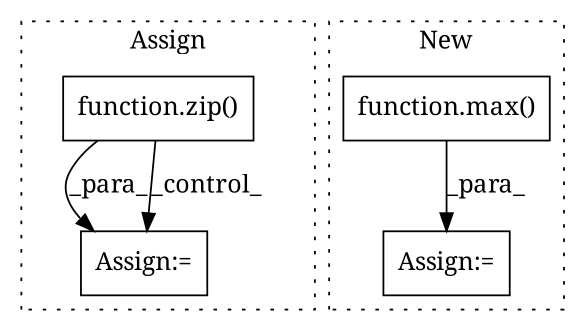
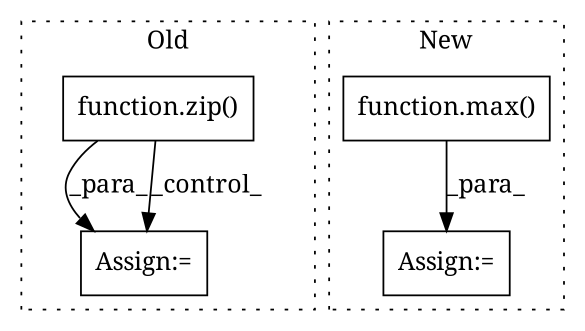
cluster "Assign": label "Assign" -> "Old"
